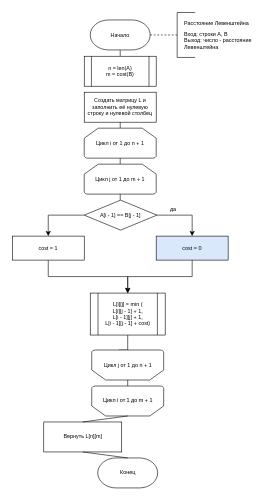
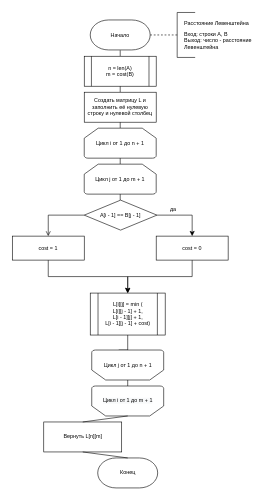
edge "n = len(A)m = cost(B)" -- "Создать матрицу L и заполнить её нулевую строку и нулевой столбец": added
edge "A[i - 1] == B[j - 1]" -> "cost = 1": arrowhead classic -> open
node "cost = 0": fillcolor #dae8fc -> #ffffff
